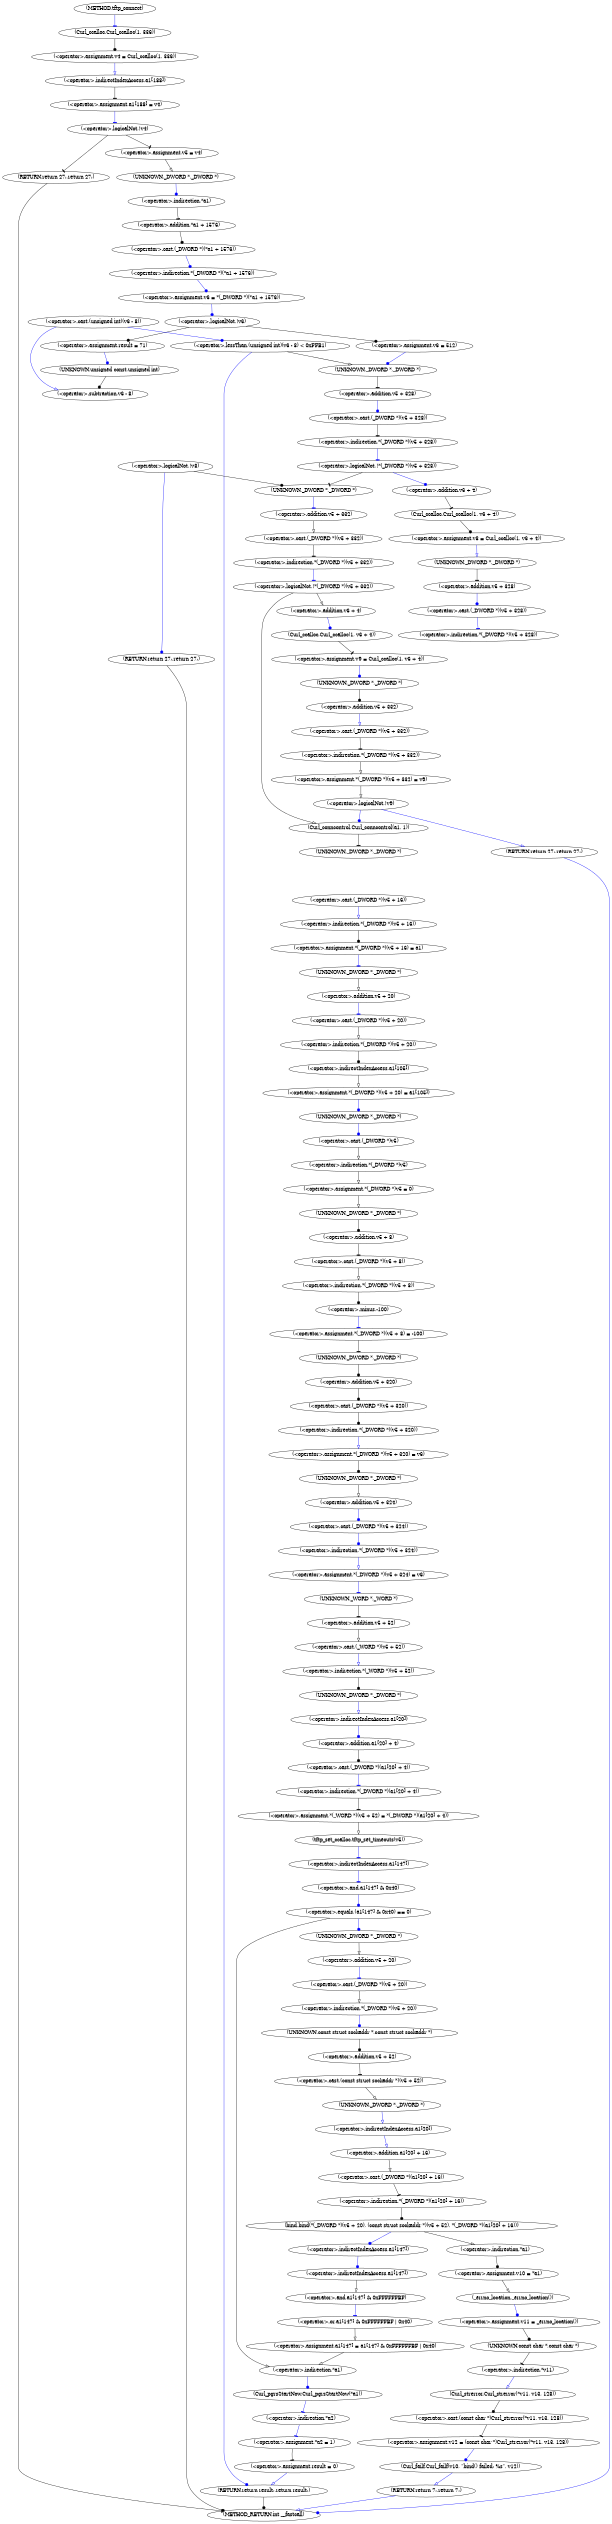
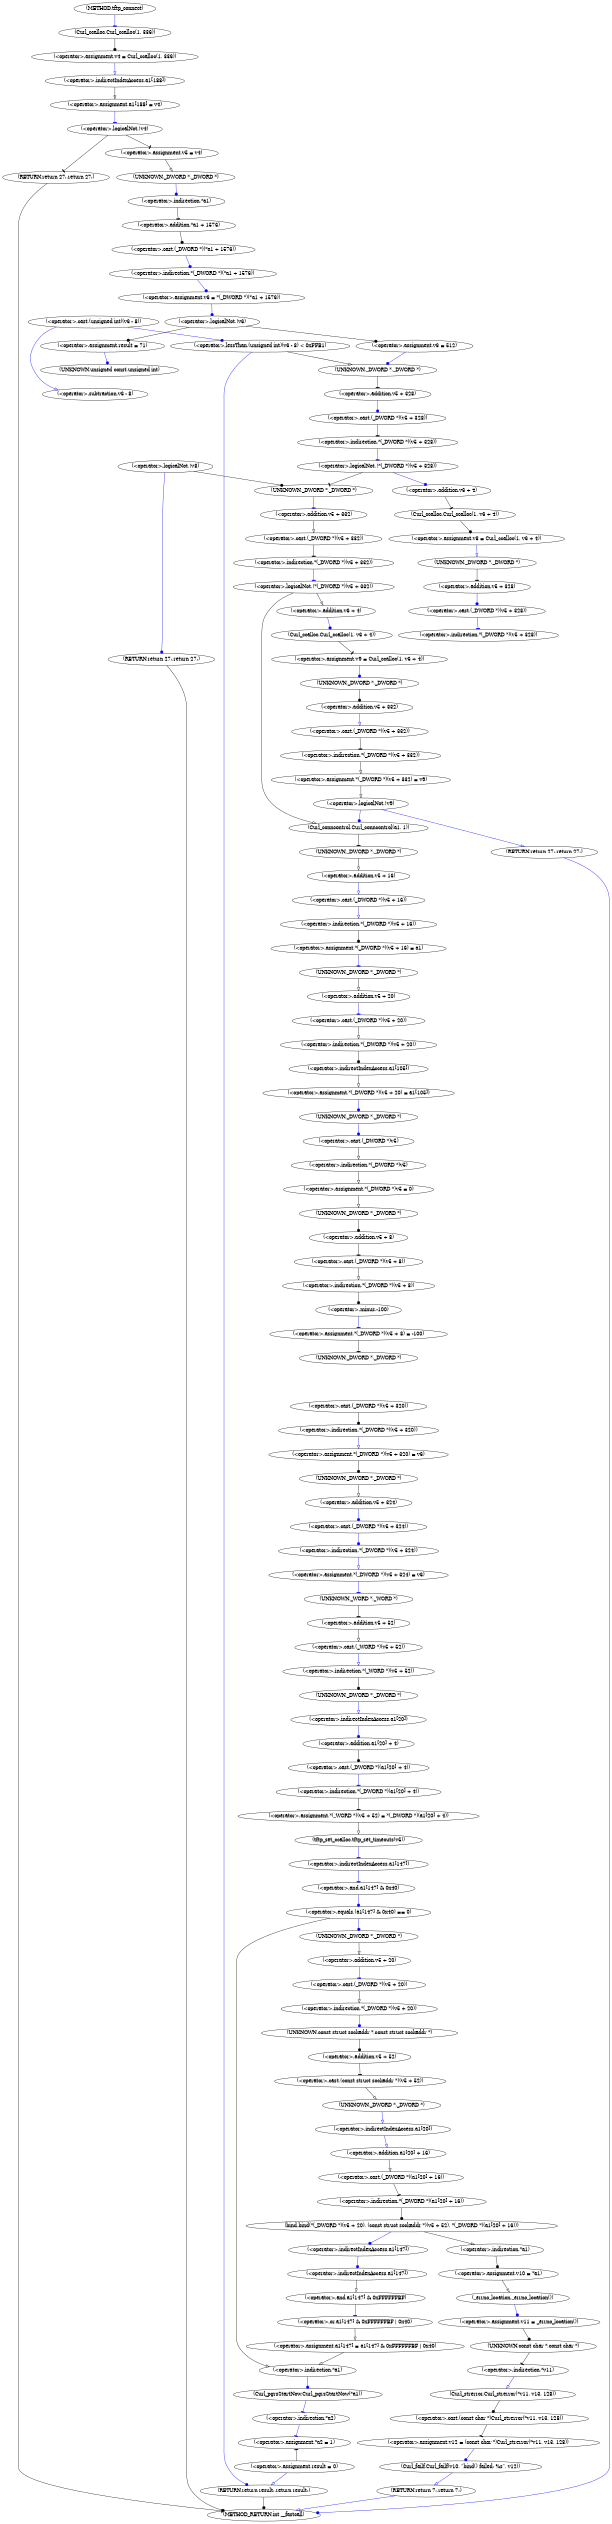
edge "(<operator>.indirectIndexAccess,a1[188])" -> "(<operator>.assignment,a1[188] = v4)": arrowhead tee -> onormal
edge "(UNKNOWN,unsigned const,unsigned int)" -> "(<operator>.subtraction,v6 - 8)": removed
node "(<operator>.addition,v5 + 16)": added
node "(<operator>.addition,v5 + 320)": removed
edge "(<operator>.assignment,*a2 = 1)" -> "(<operator>.assignment,result = 0)": reversed
